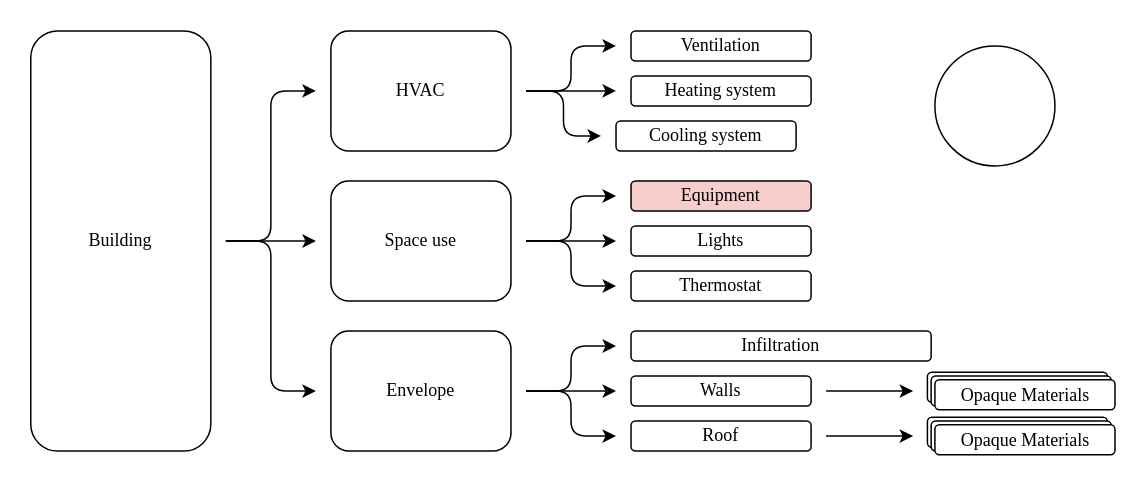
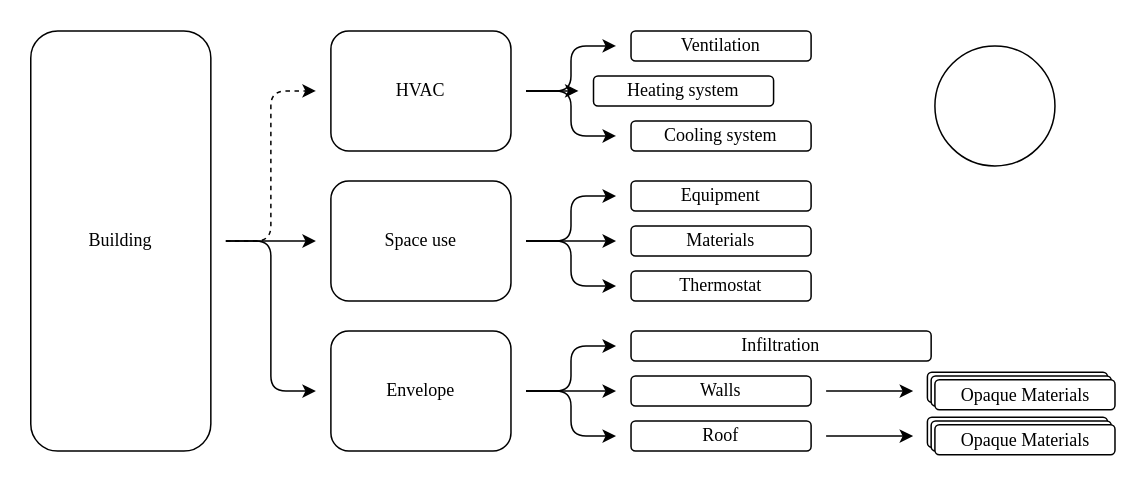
node "Heating system": moved (721, 91) -> (683, 91)
node "Cooling system": moved (706, 136) -> (721, 136)
edge "Building" -> "HVAC": style solid -> dashed
node "Equipment": fillcolor #f8cecc -> #ffffff
node "Lights": label "Lights" -> "Materials"
